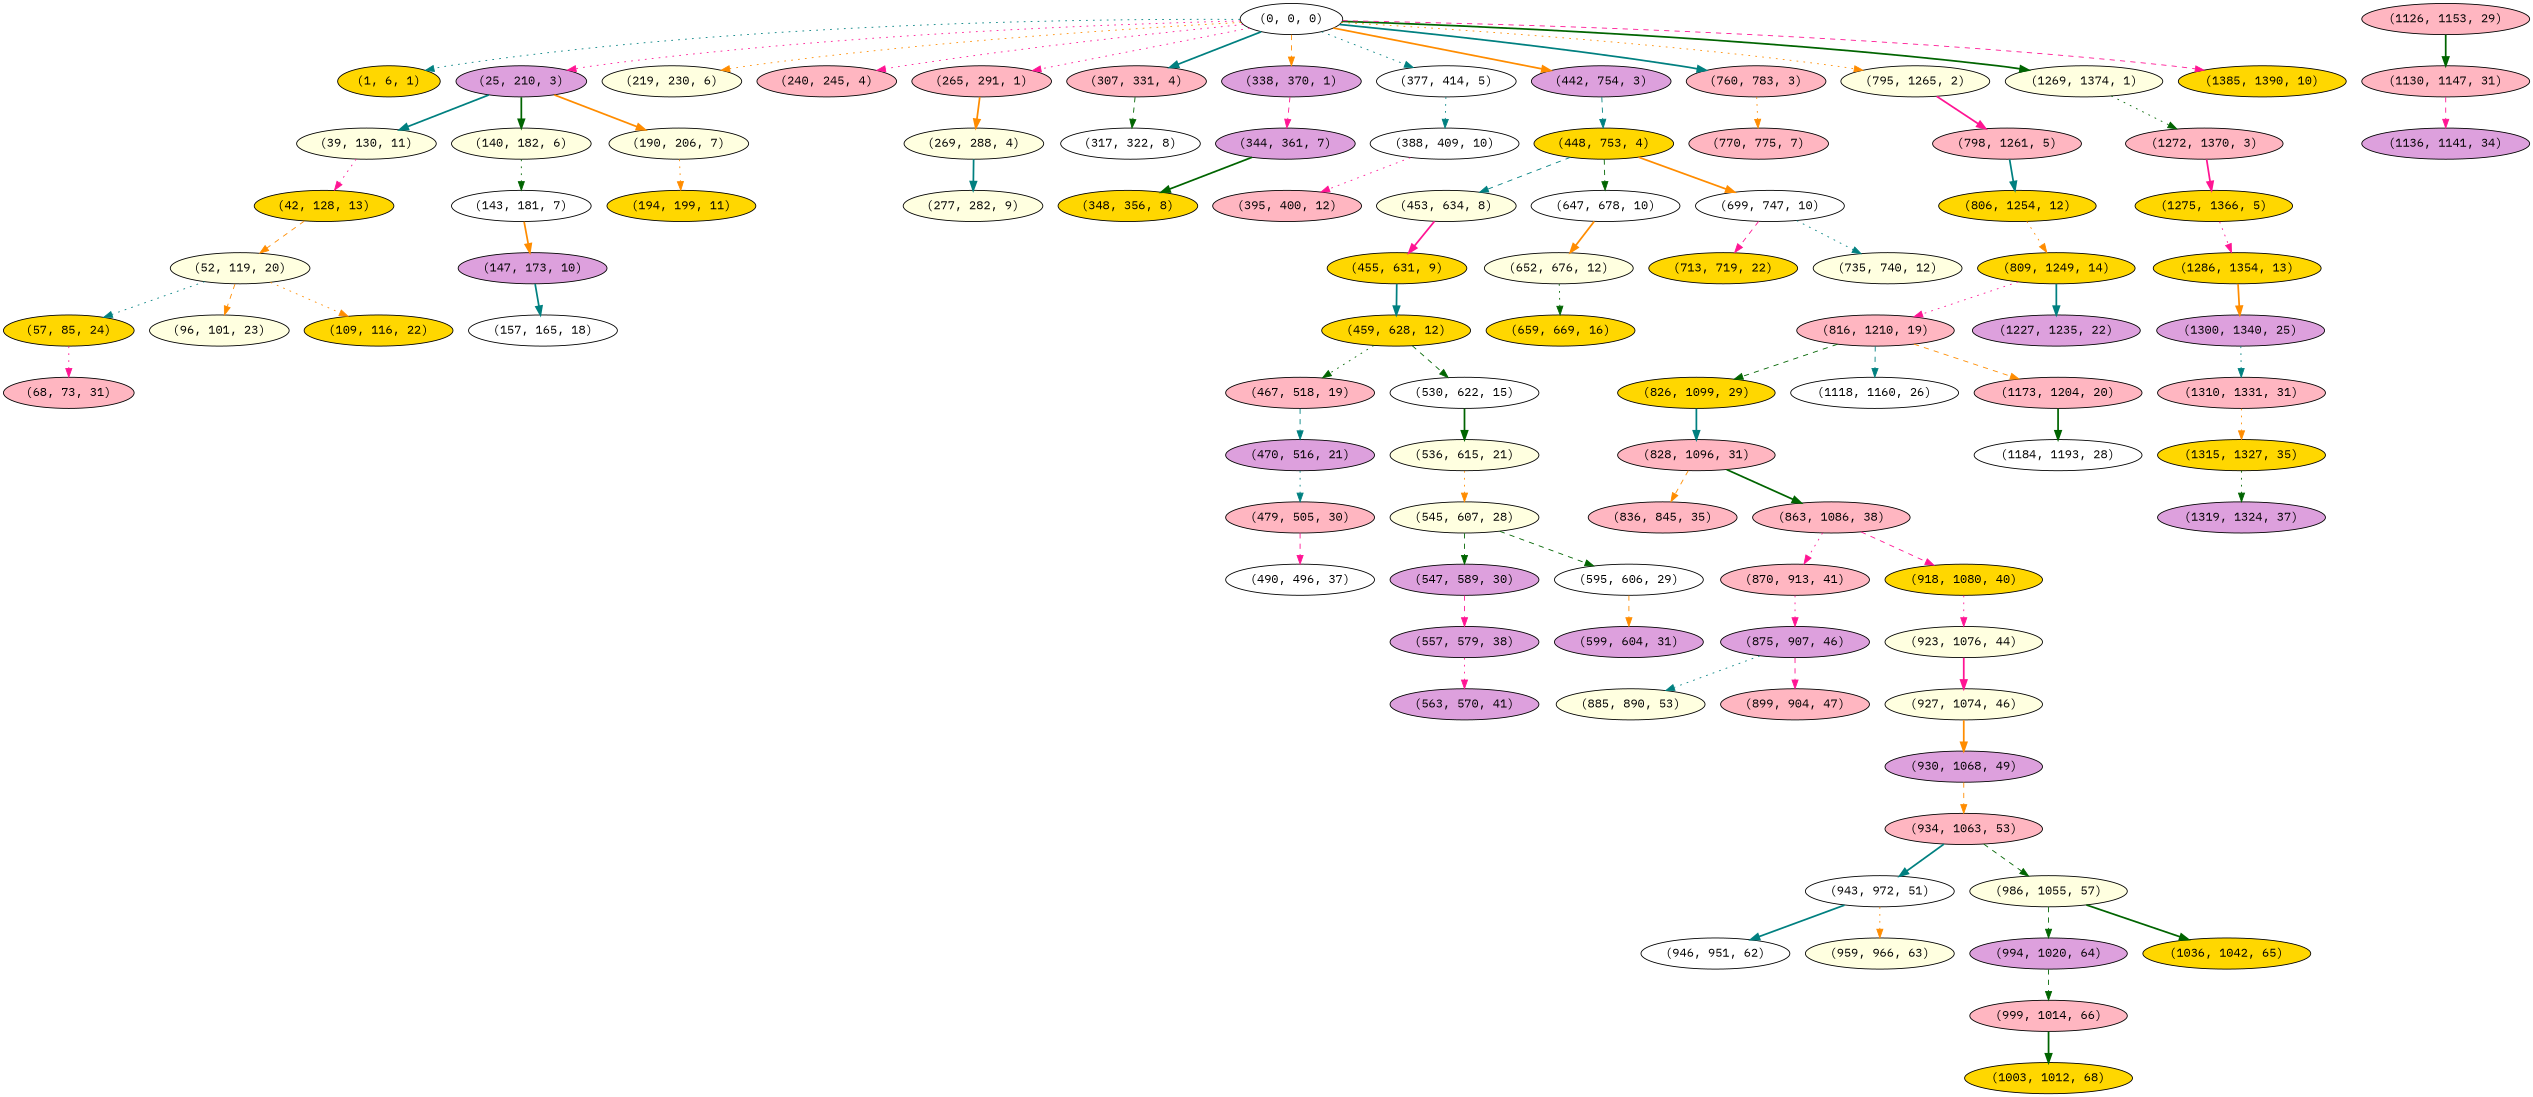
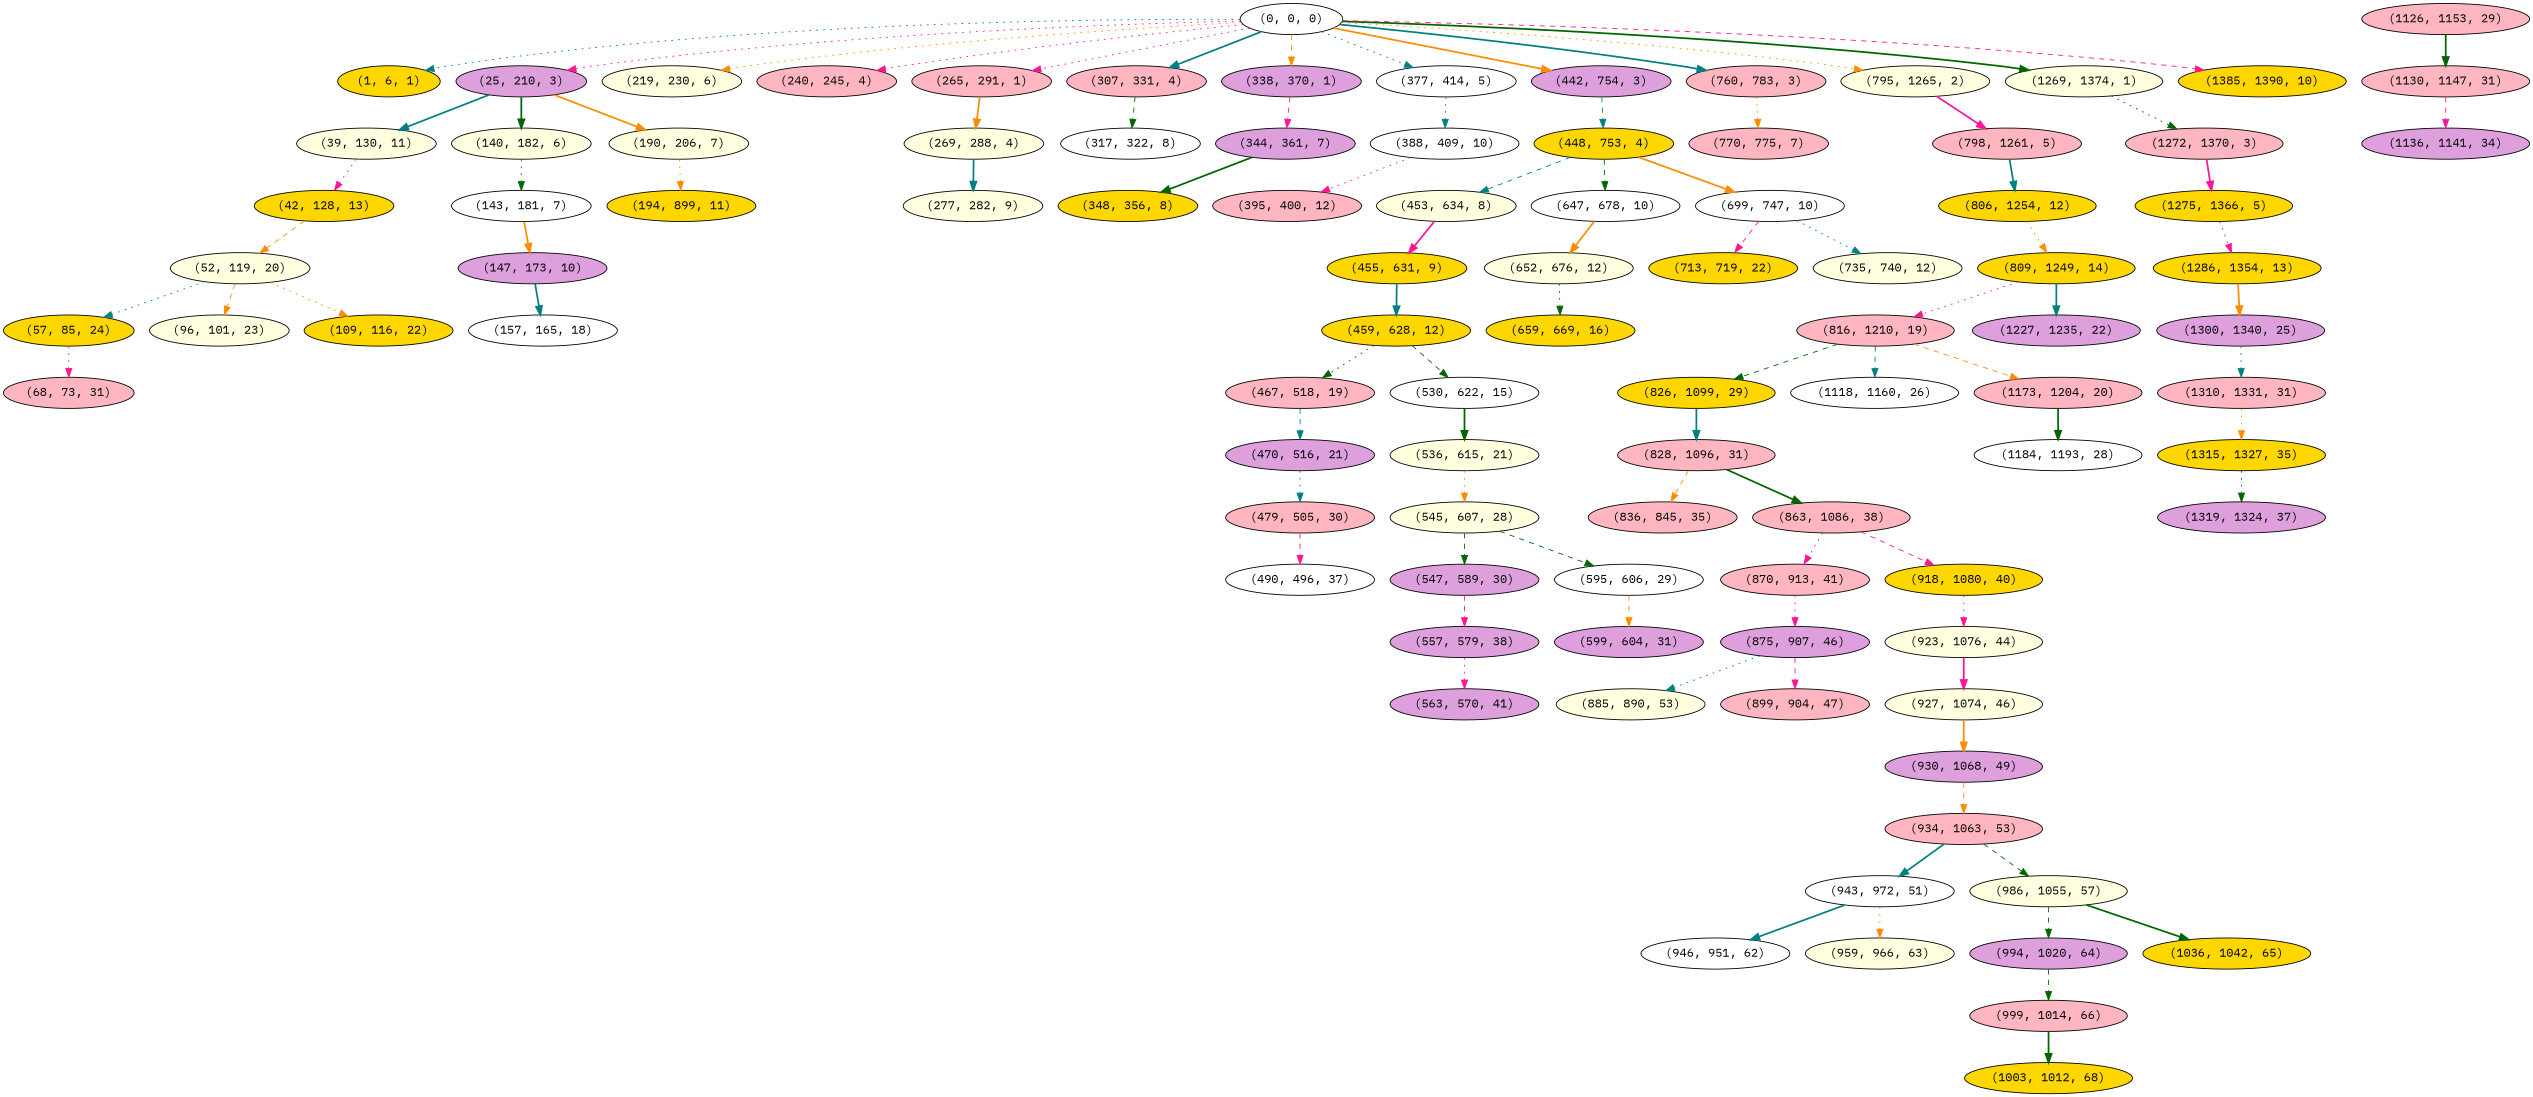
node "(194, 199, 11)": label "(194, 199, 11)" -> "(194, 899, 11)"
